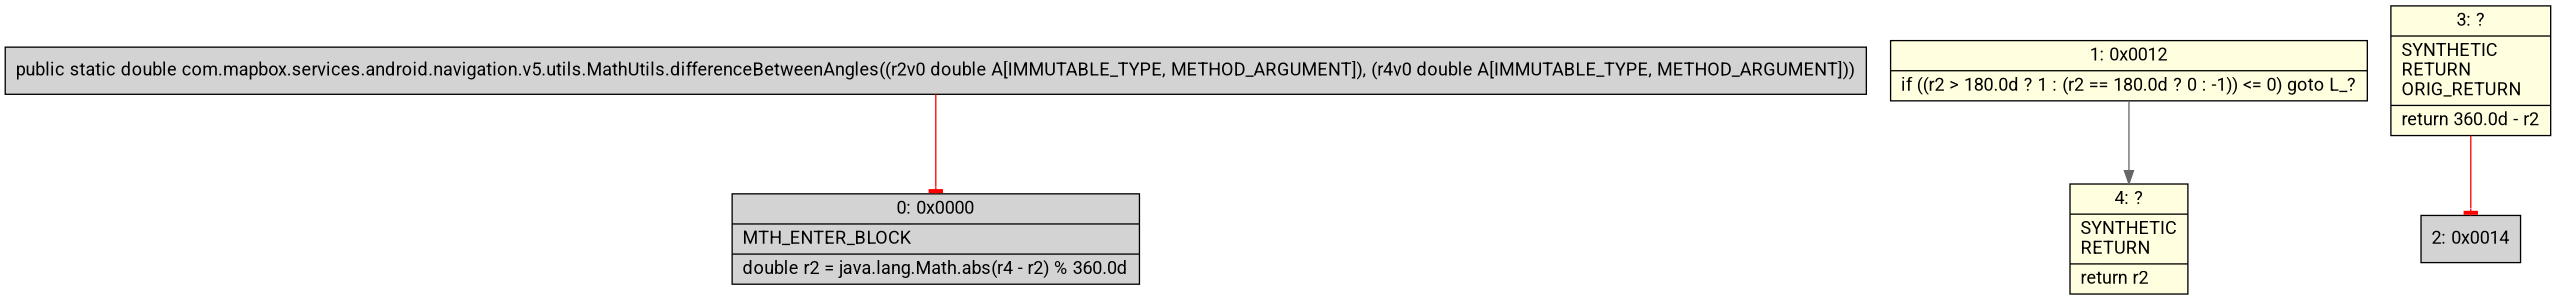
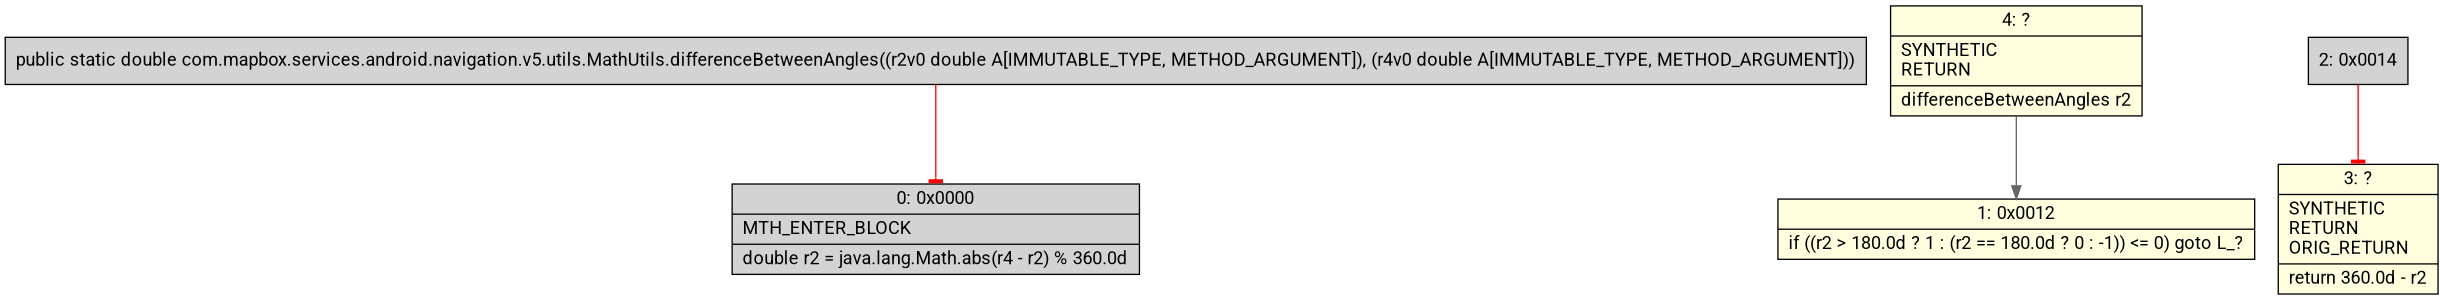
edge "1: 0x0012" -> "4: ?": reversed
edge "3: ?" -> "2: 0x0014": reversed
node "4: ?": text "return r2" -> "differenceBetweenAngles r2"
